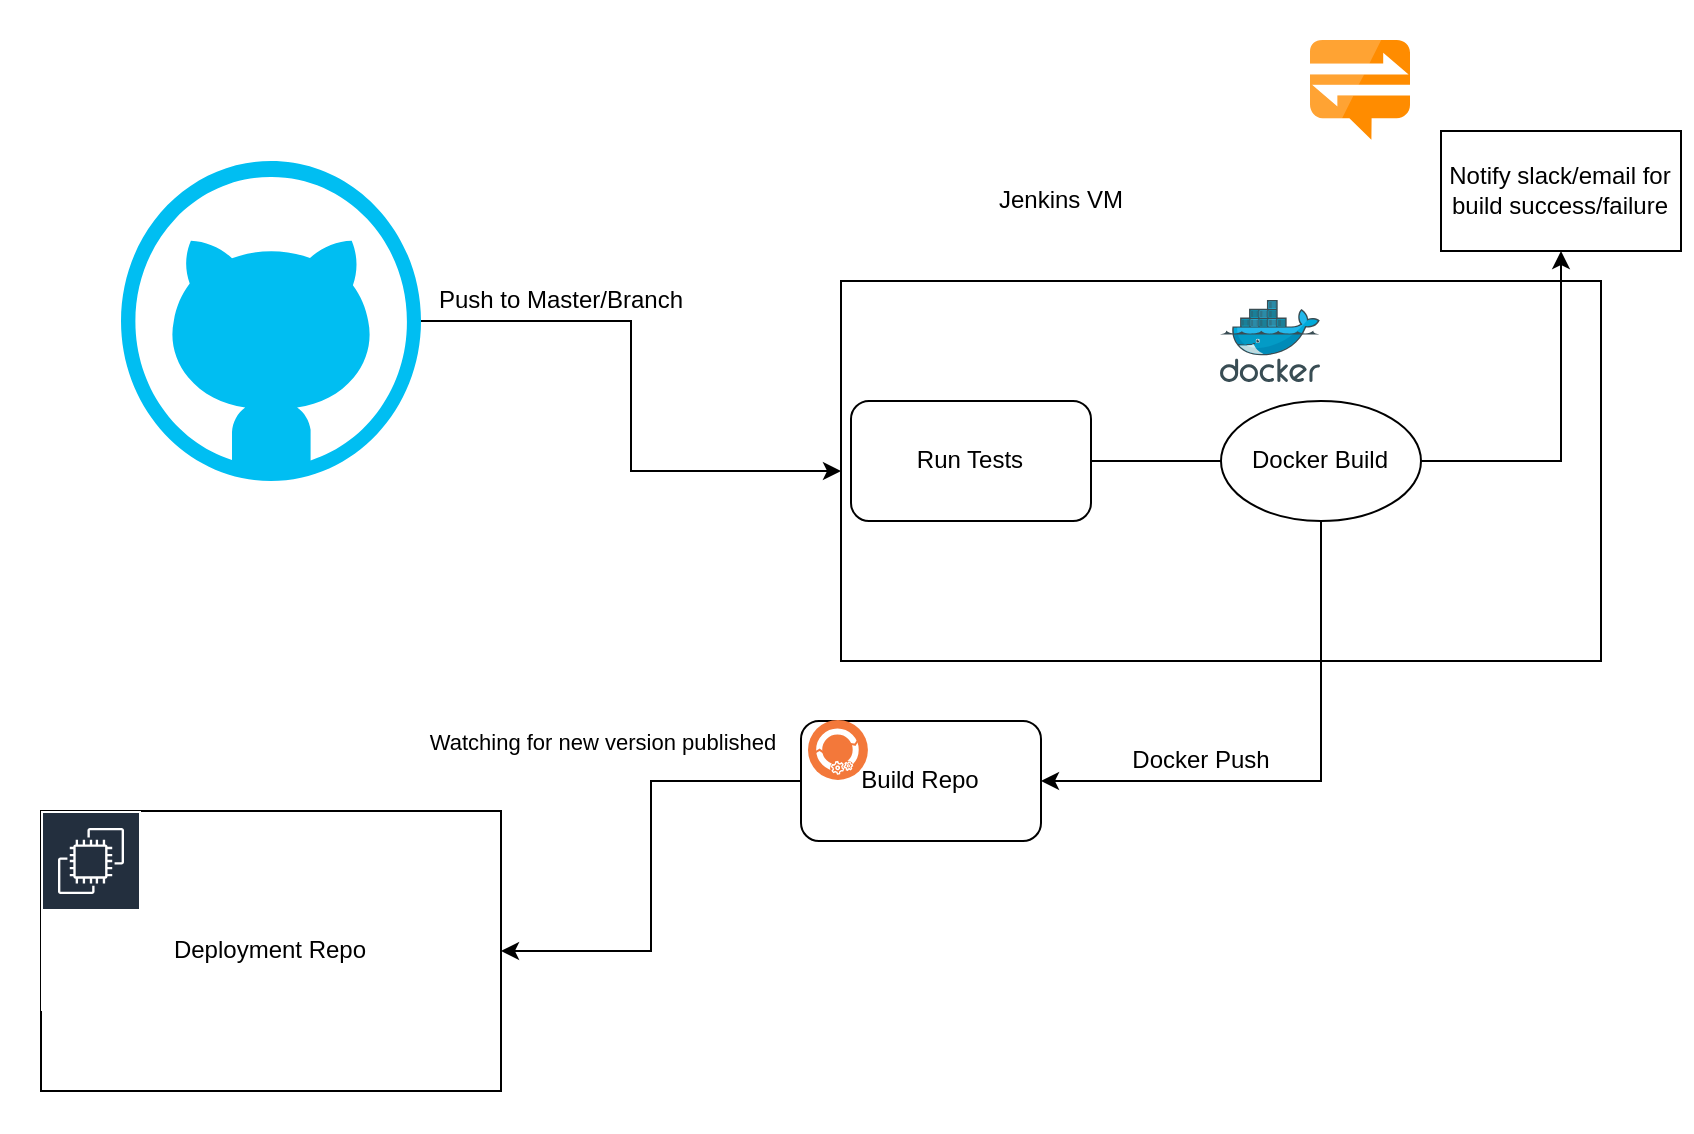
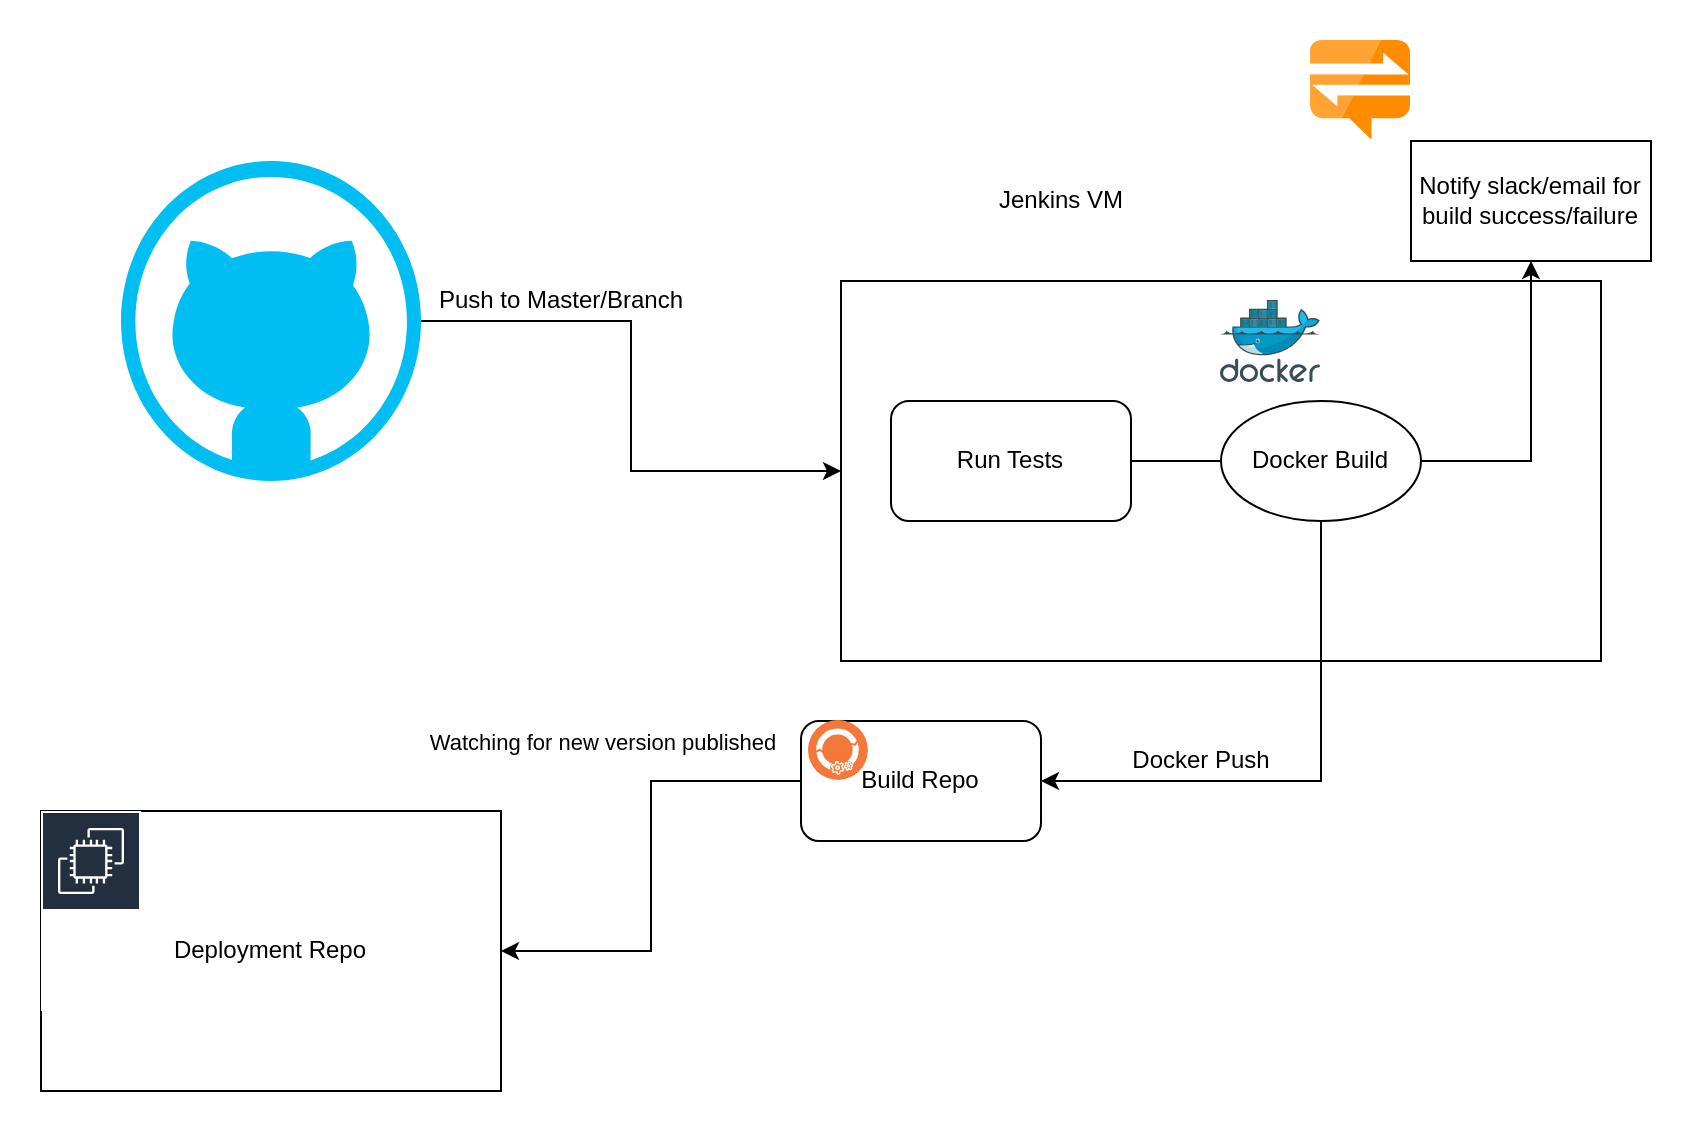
node "Notify slack/email for build success/failure": moved (1561, 191) -> (1531, 201)
node "Run Tests": moved (971, 461) -> (1011, 461)
